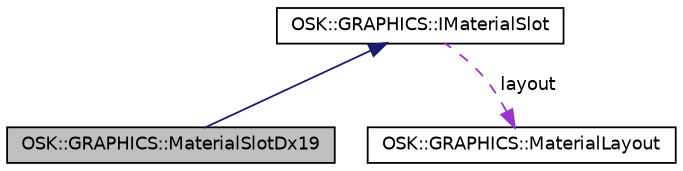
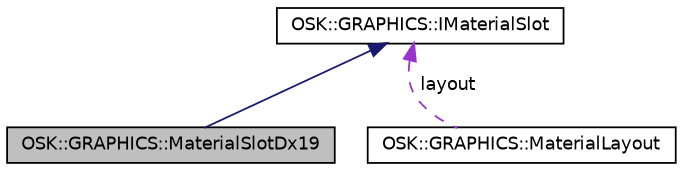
edge "OSK::GRAPHICS::IMaterialSlot" -> "OSK::GRAPHICS::MaterialLayout": reversed
